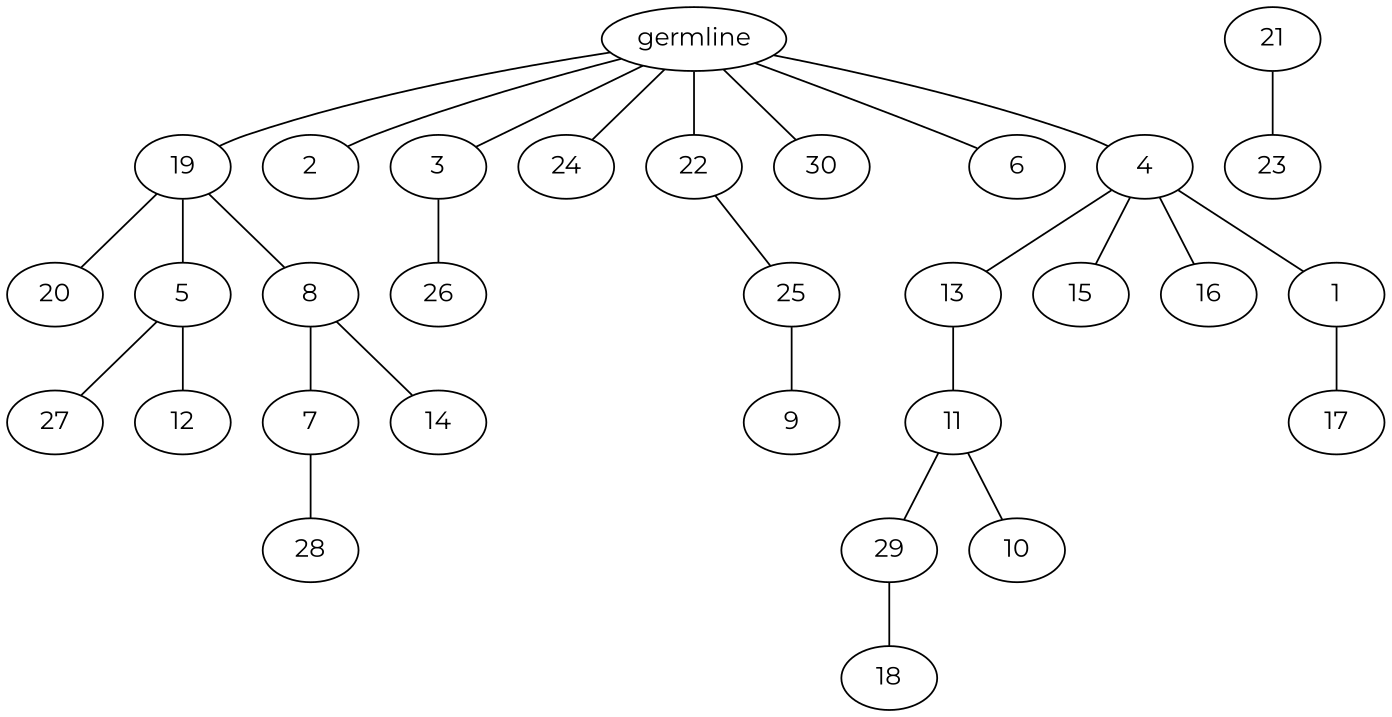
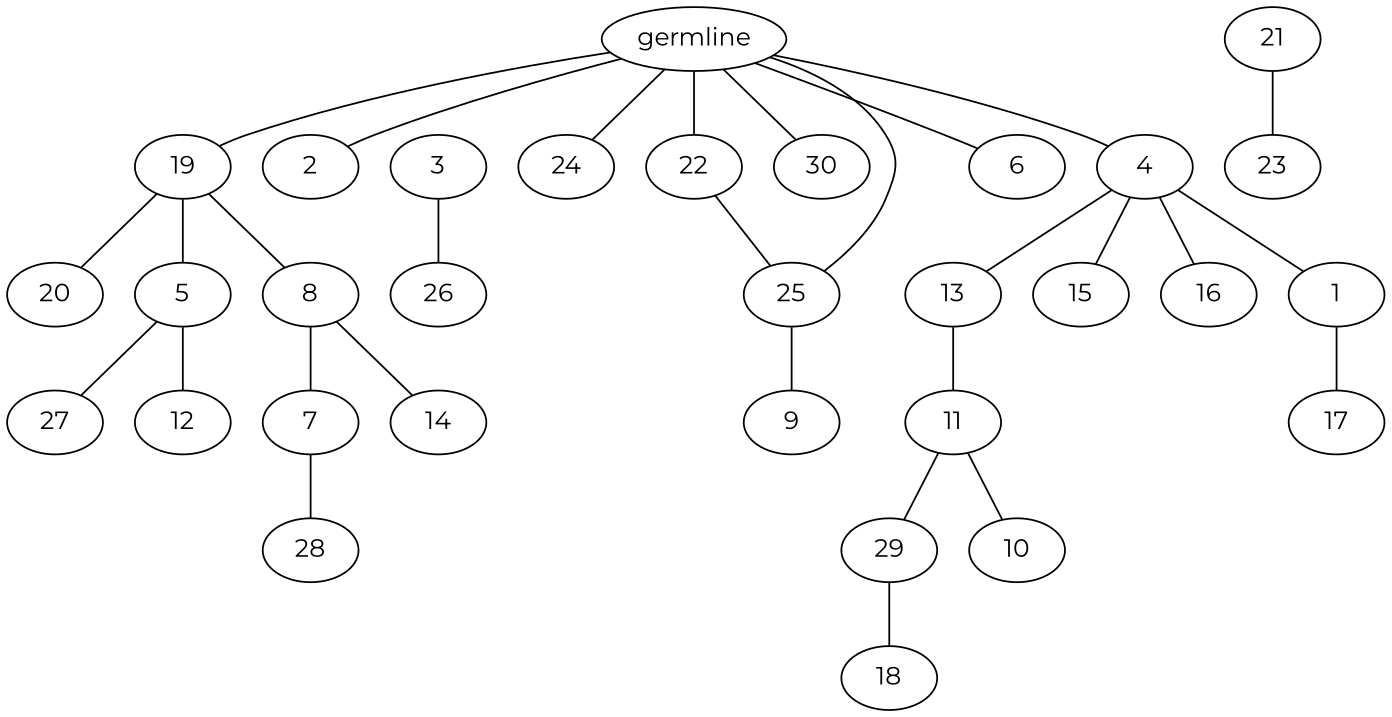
edge "germline" -- "3": now "germline" -- "25"
